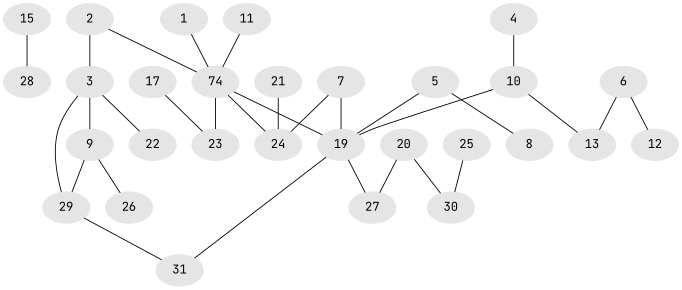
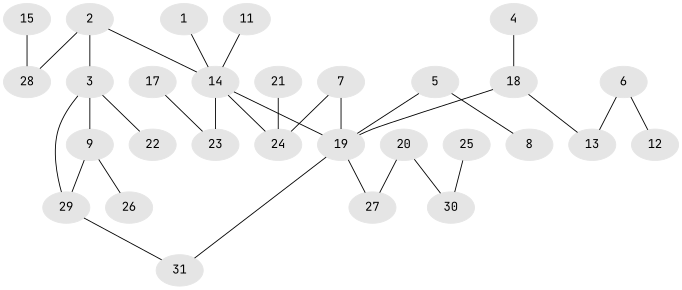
edge "2" -- "28": added
node "74": label "74" -> "14"
node "10": label "10" -> "18"
